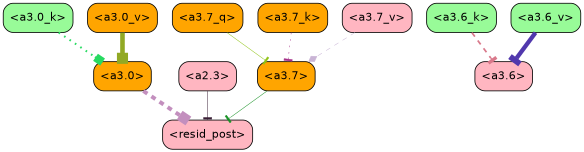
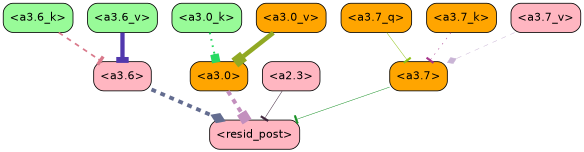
edge "<a3.6>" -> "<resid_post>": added
